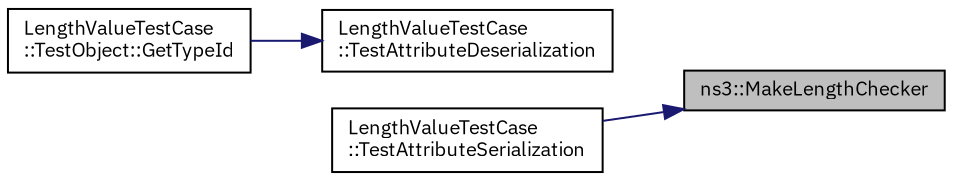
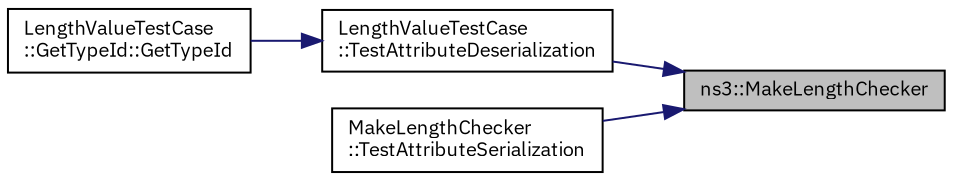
node "LengthValueTestCase ::TestObject::GetTypeId": label "LengthValueTestCase ::TestObject::GetTypeId" -> "LengthValueTestCase ::GetTypeId::GetTypeId"
edge "LengthValueTestCase ::TestAttributeDeserialization" -> "ns3::MakeLengthChecker": added
node "LengthValueTestCase ::TestAttributeSerialization": label "LengthValueTestCase ::TestAttributeSerialization" -> "MakeLengthChecker ::TestAttributeSerialization"
